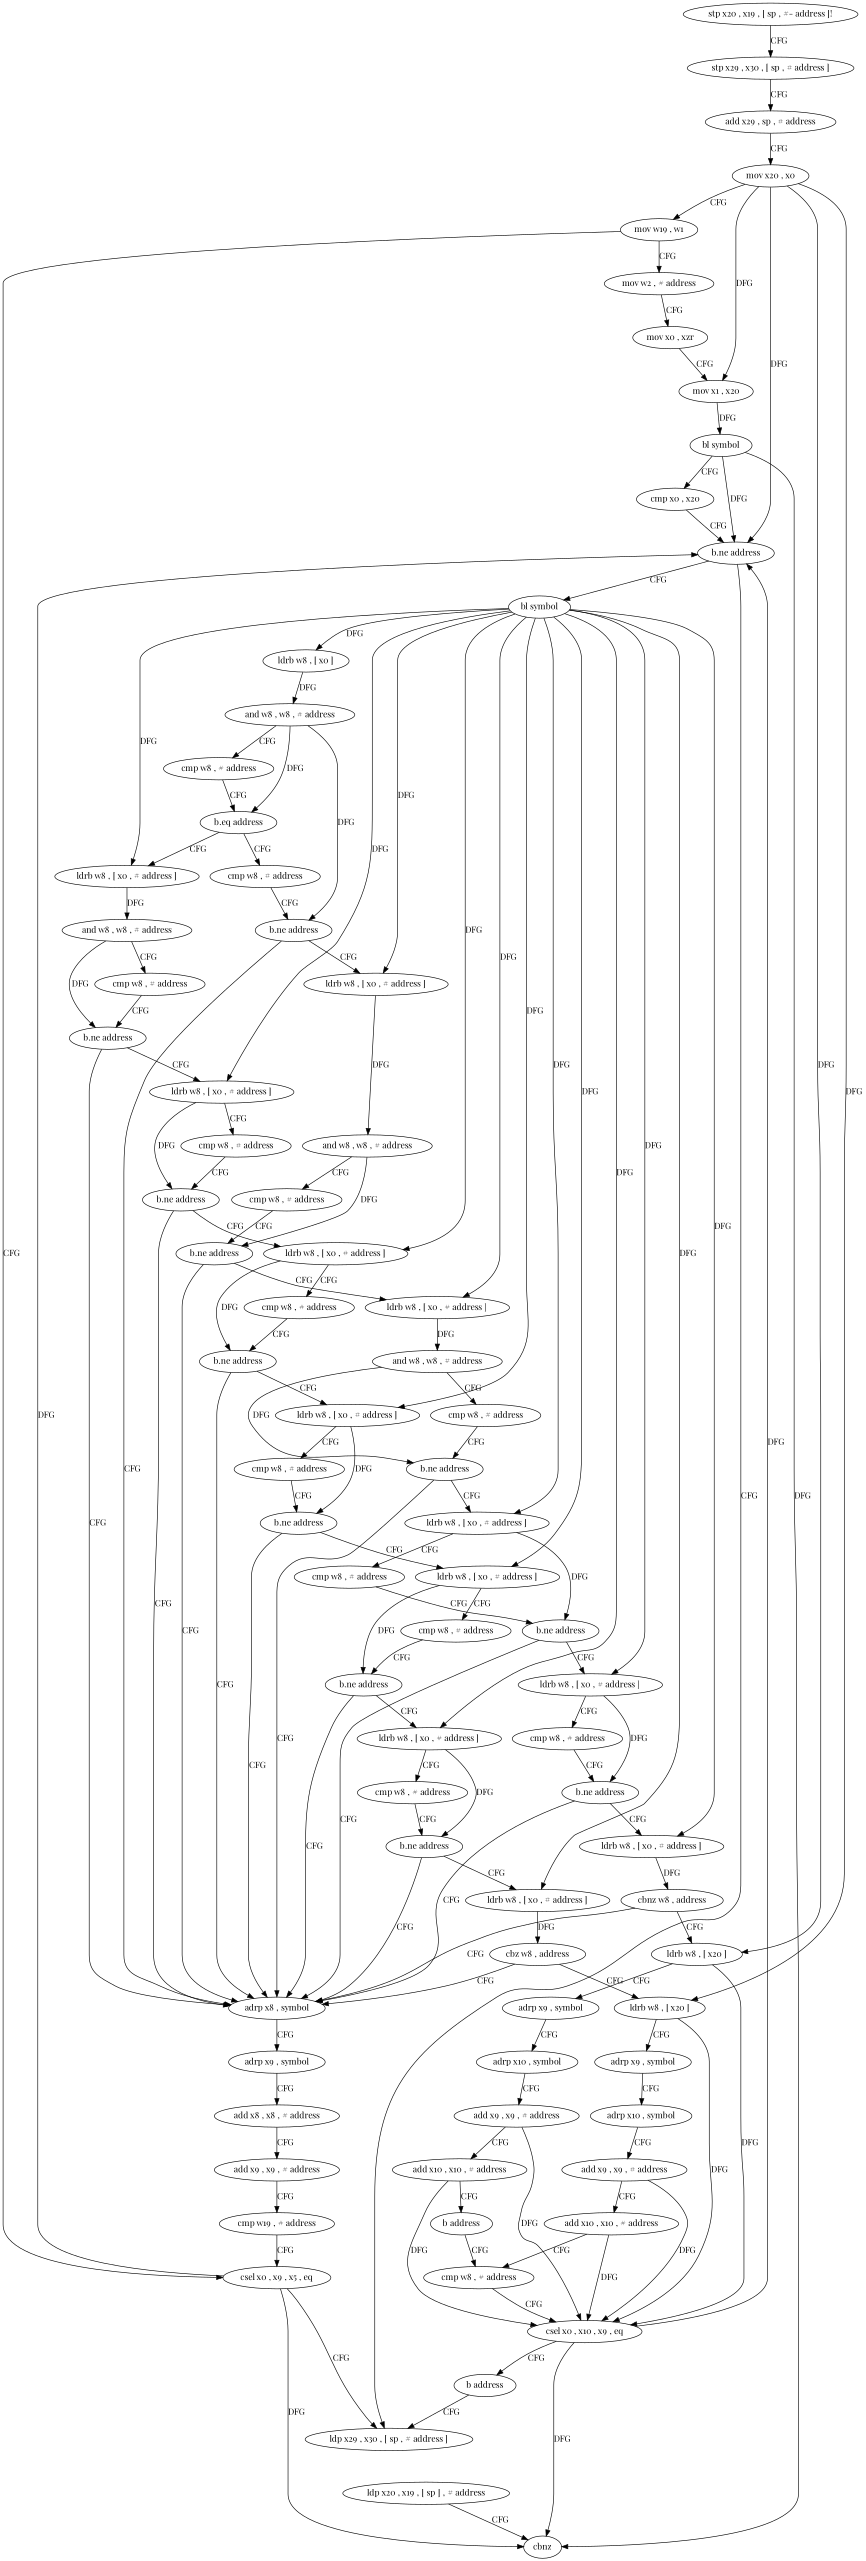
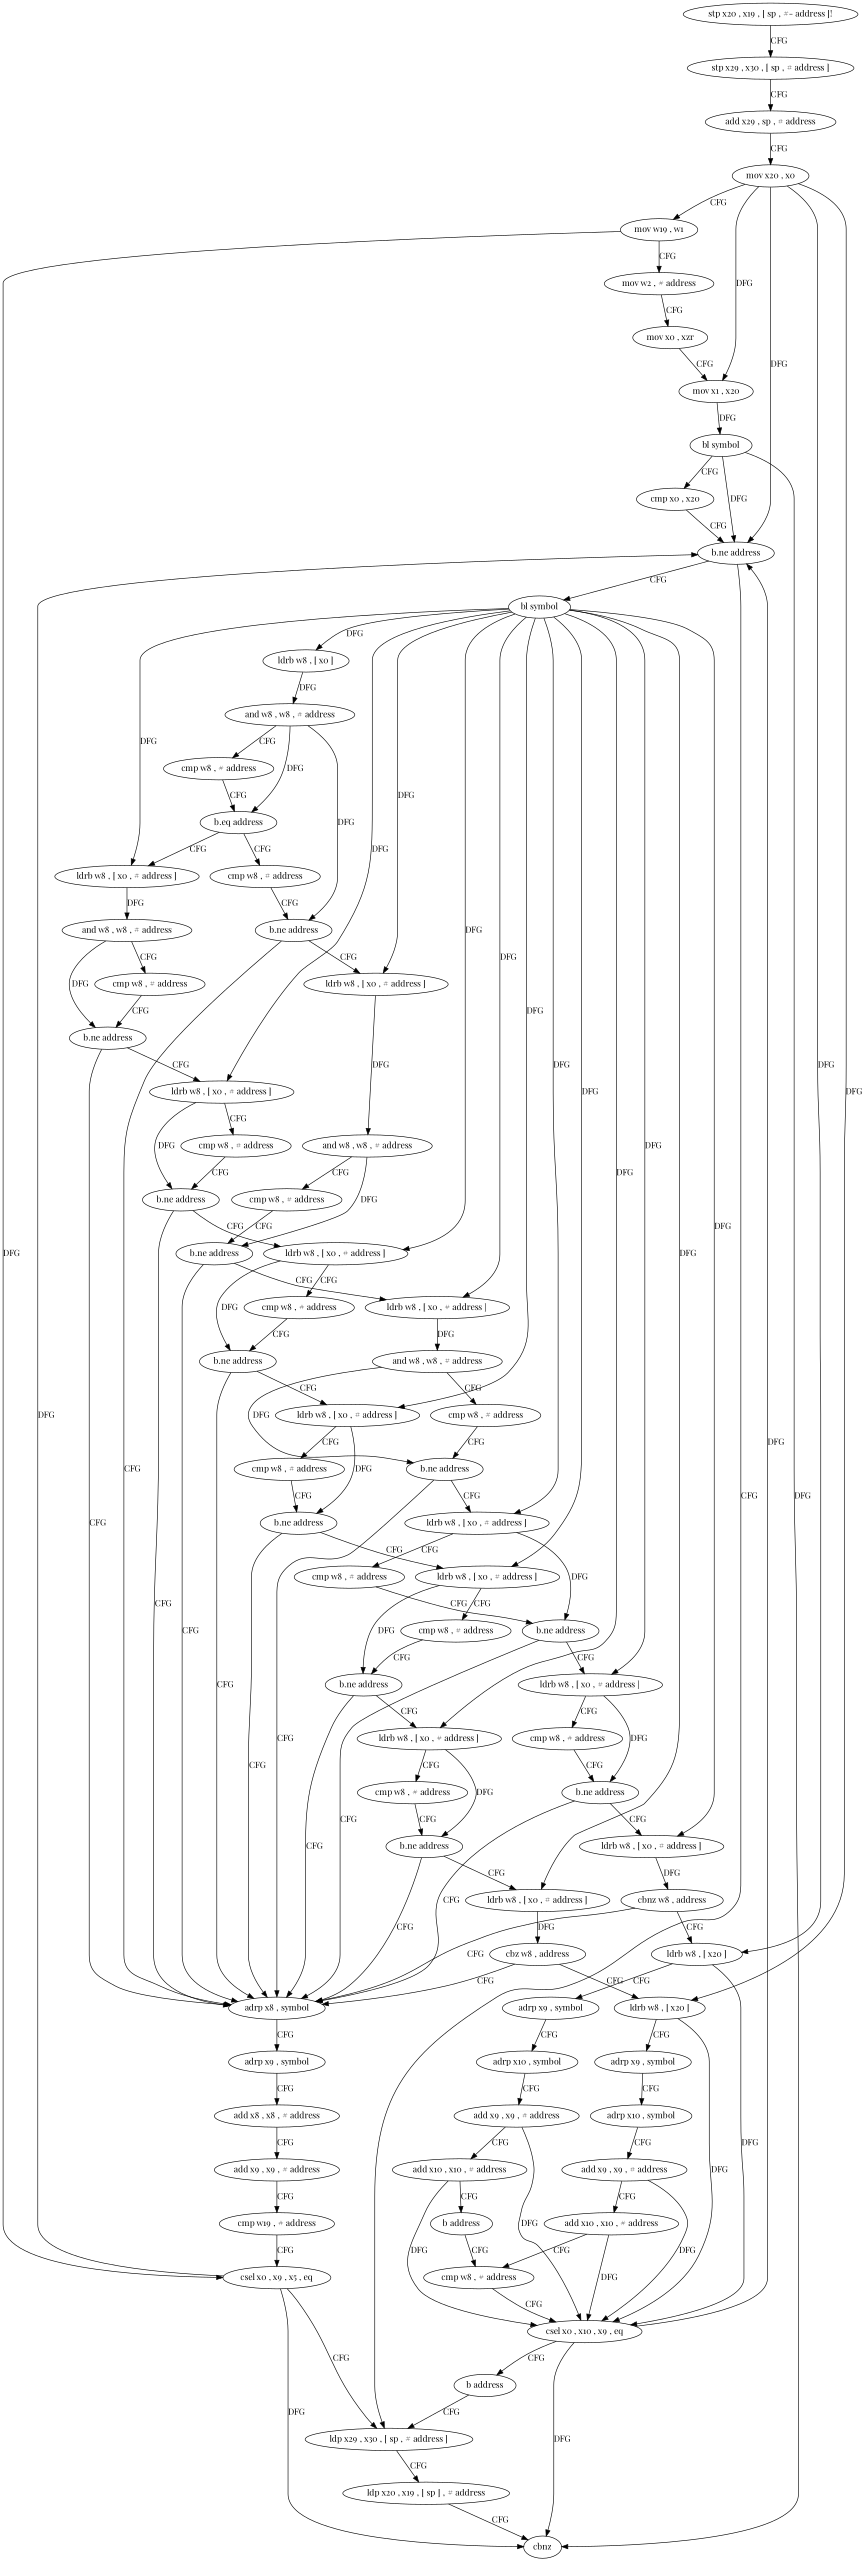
edge "mov w19 , w1" -> "csel x0 , x9 , x5 , eq": label "CFG" -> "DFG"
edge "ldp x29 , x30 , [ sp , # address ]" -> "ldp x20 , x19 , [ sp ] , # address": added, label "CFG"
